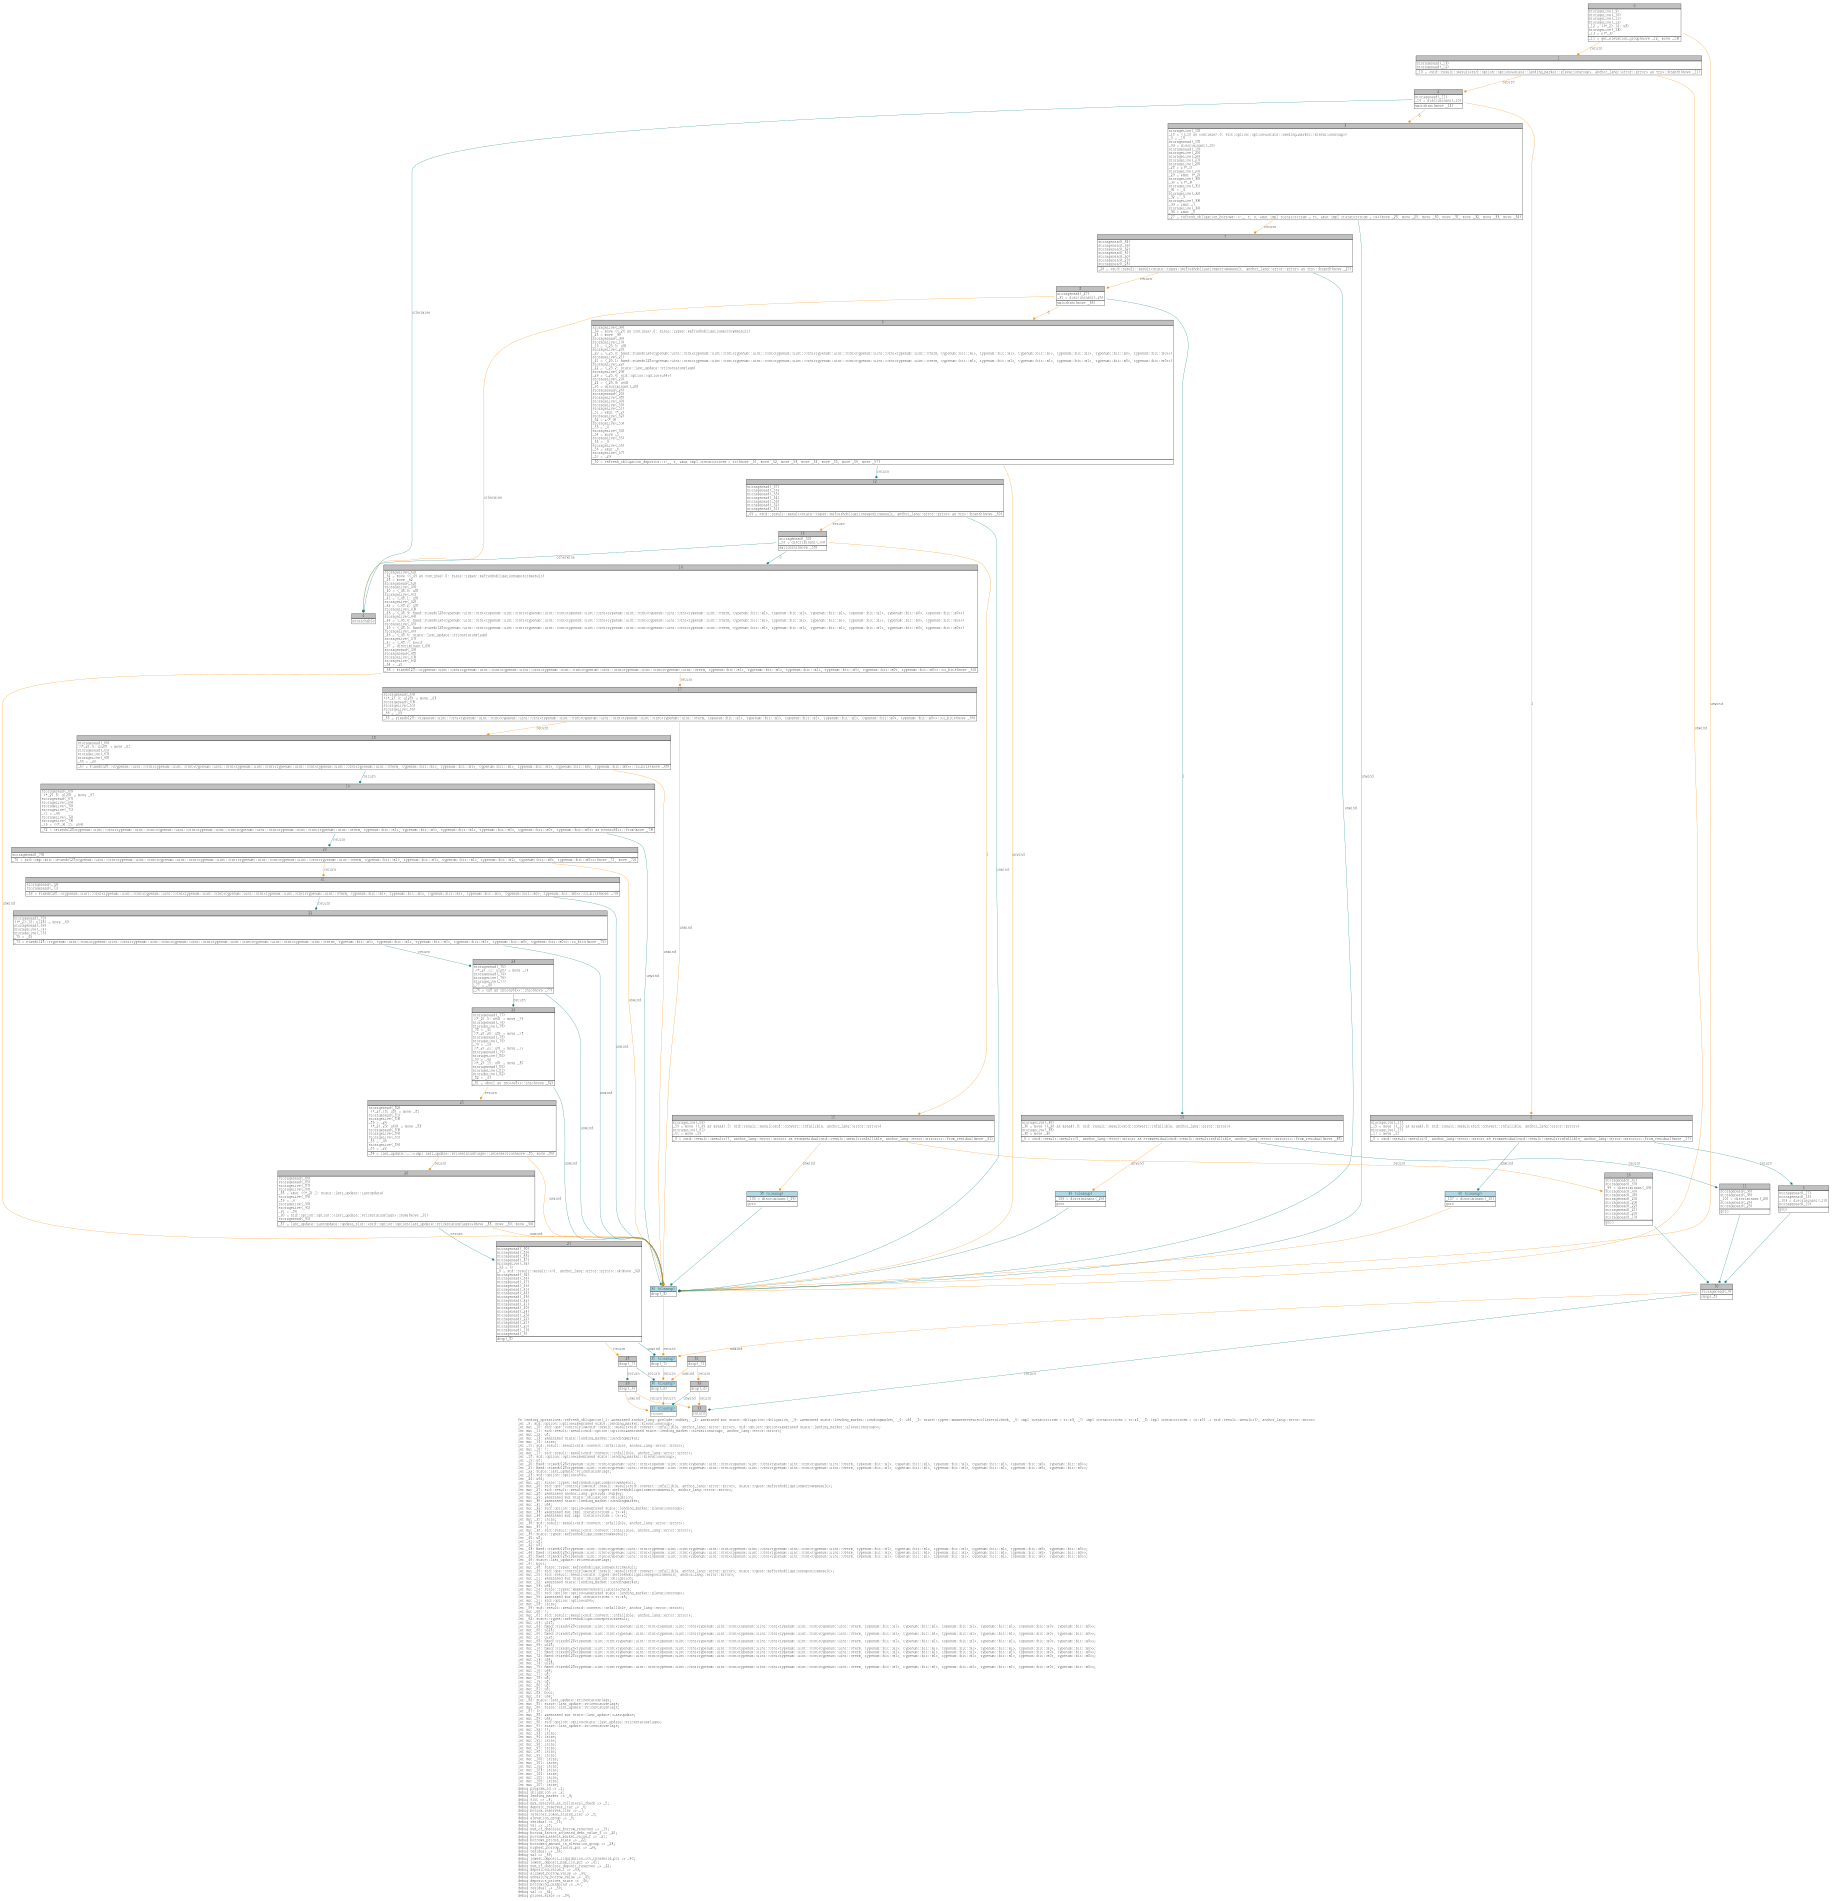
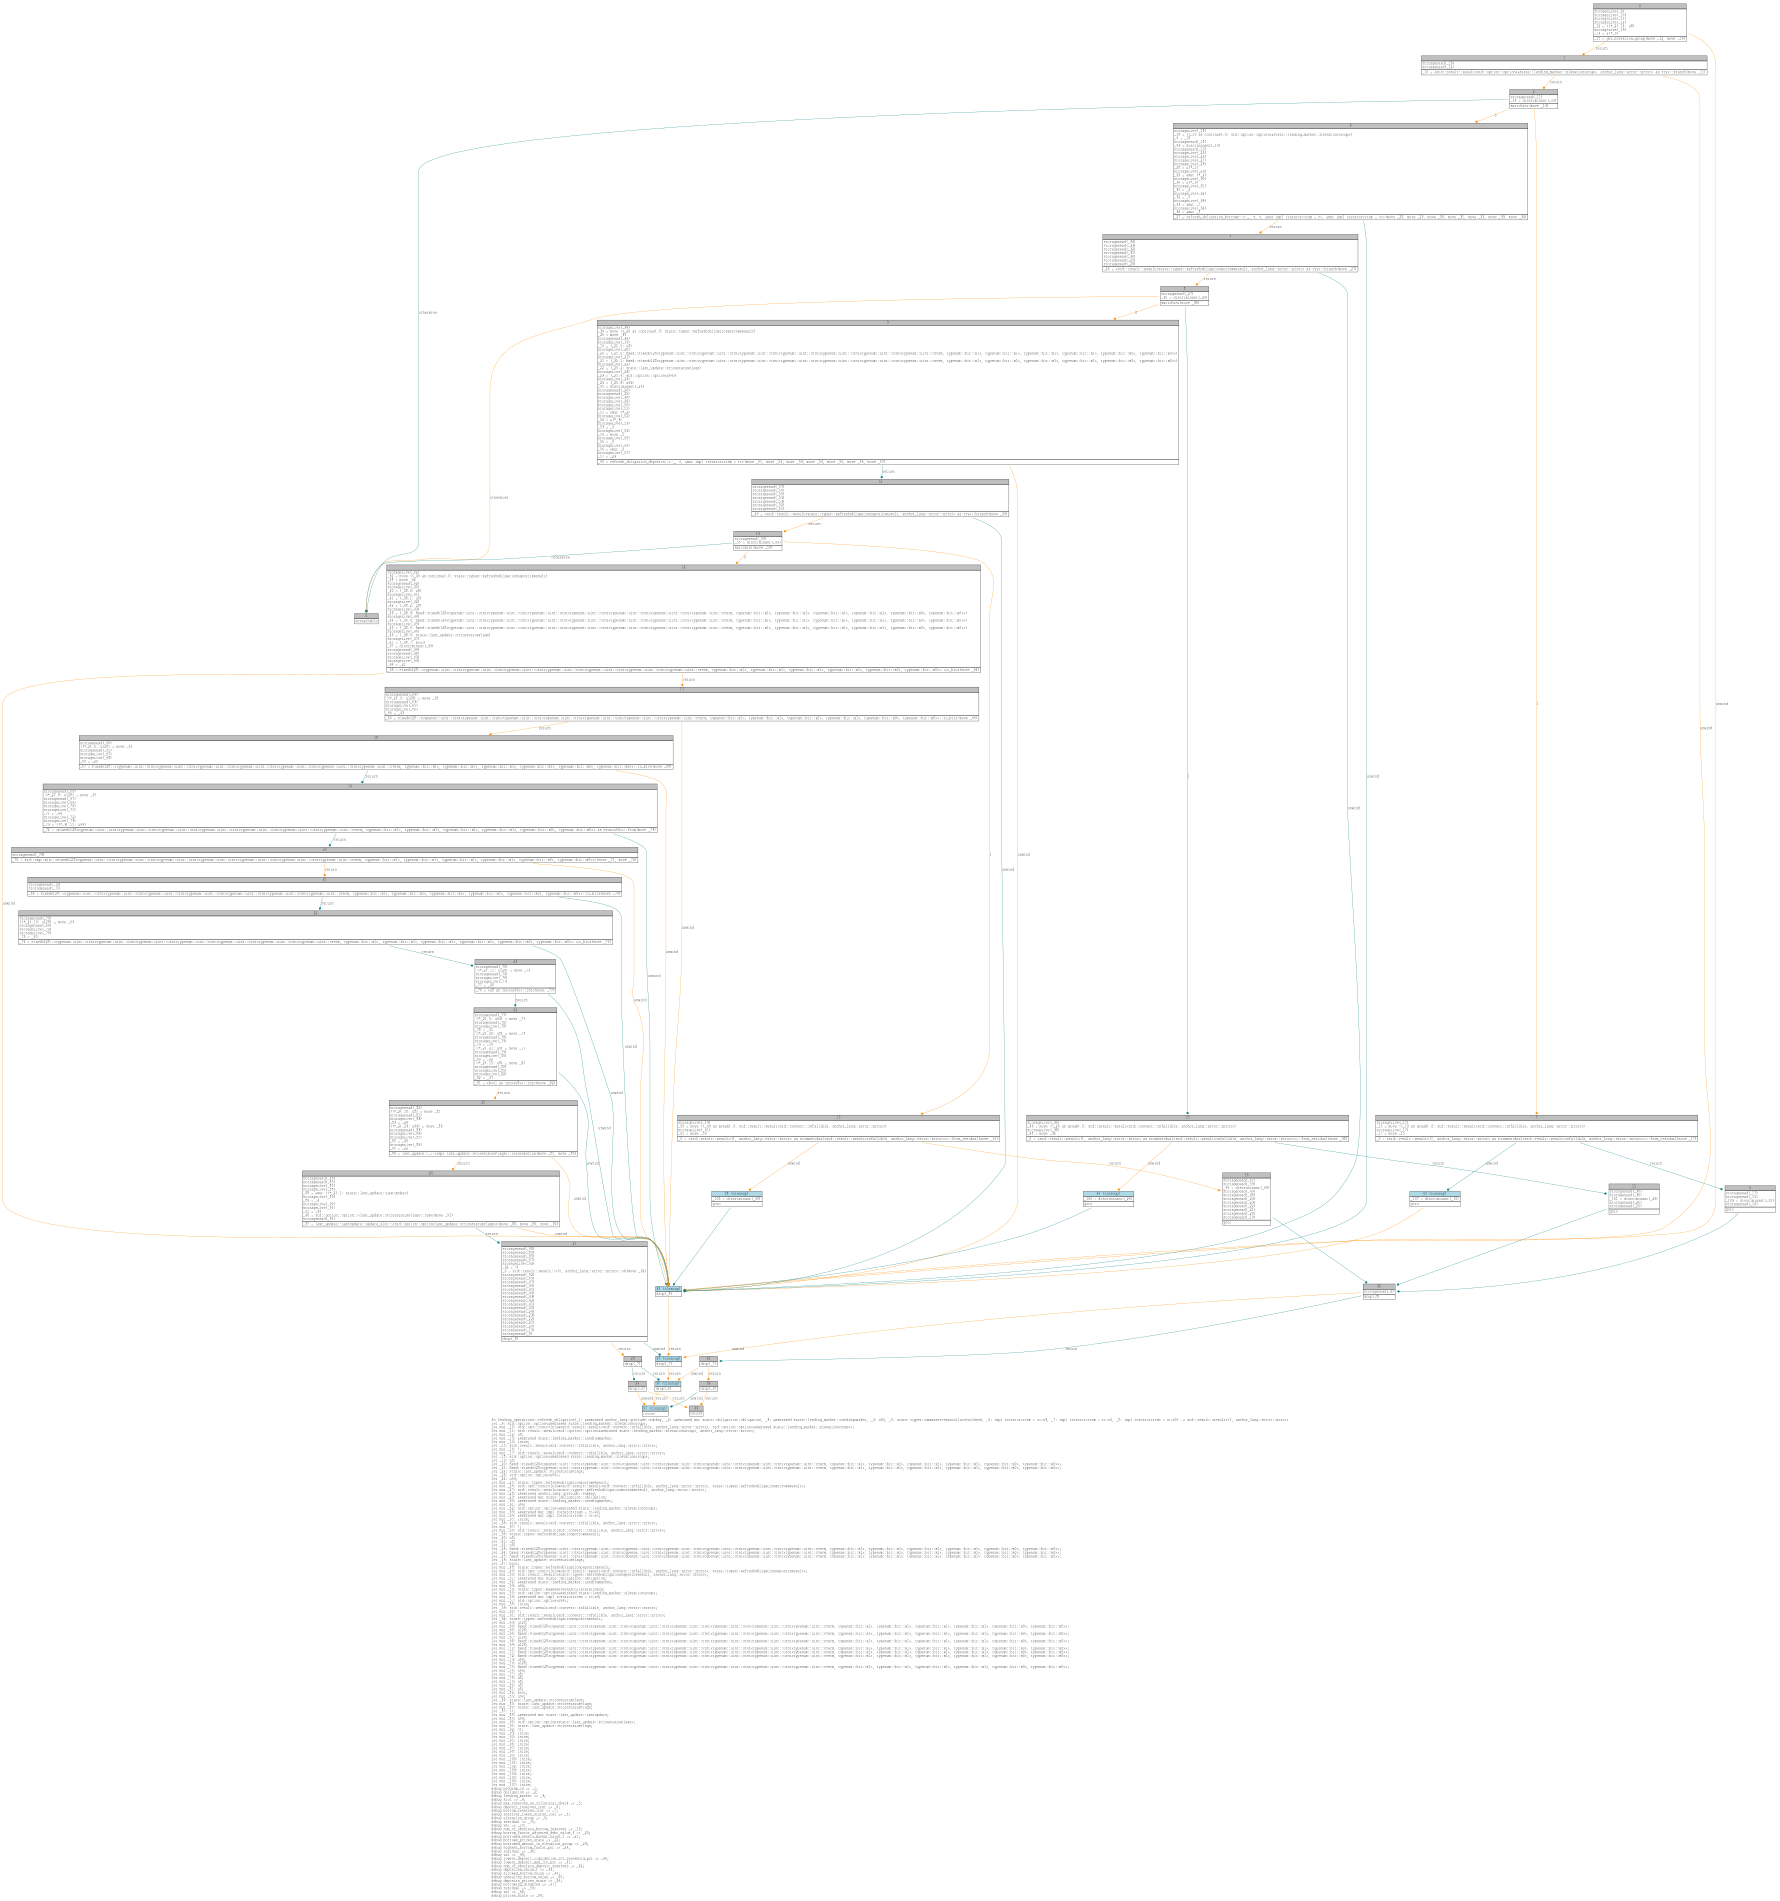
edge "13" -> "14": color teal -> darkorange
edge "30" -> "33": now "30" -> "31"
